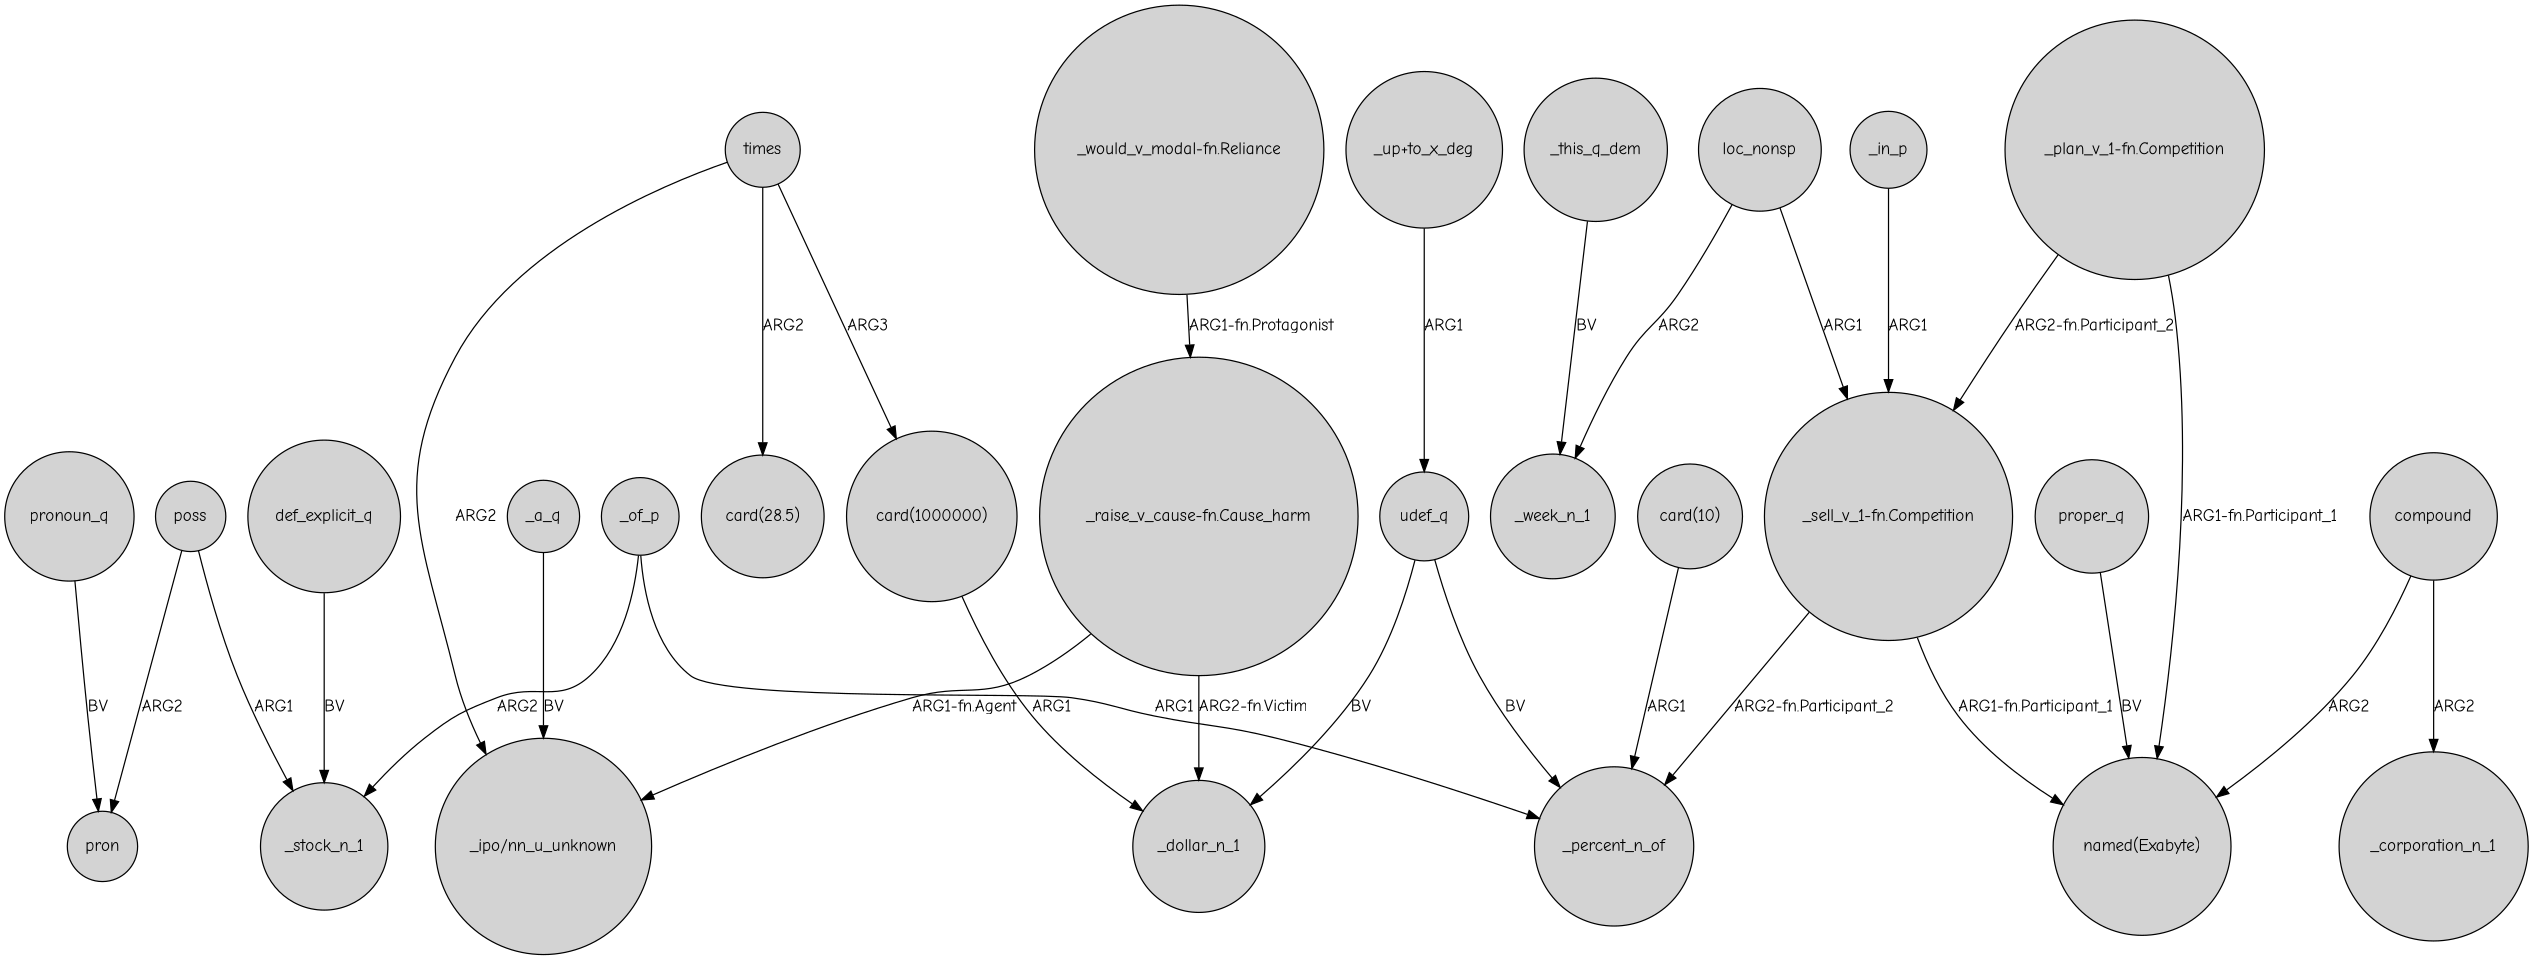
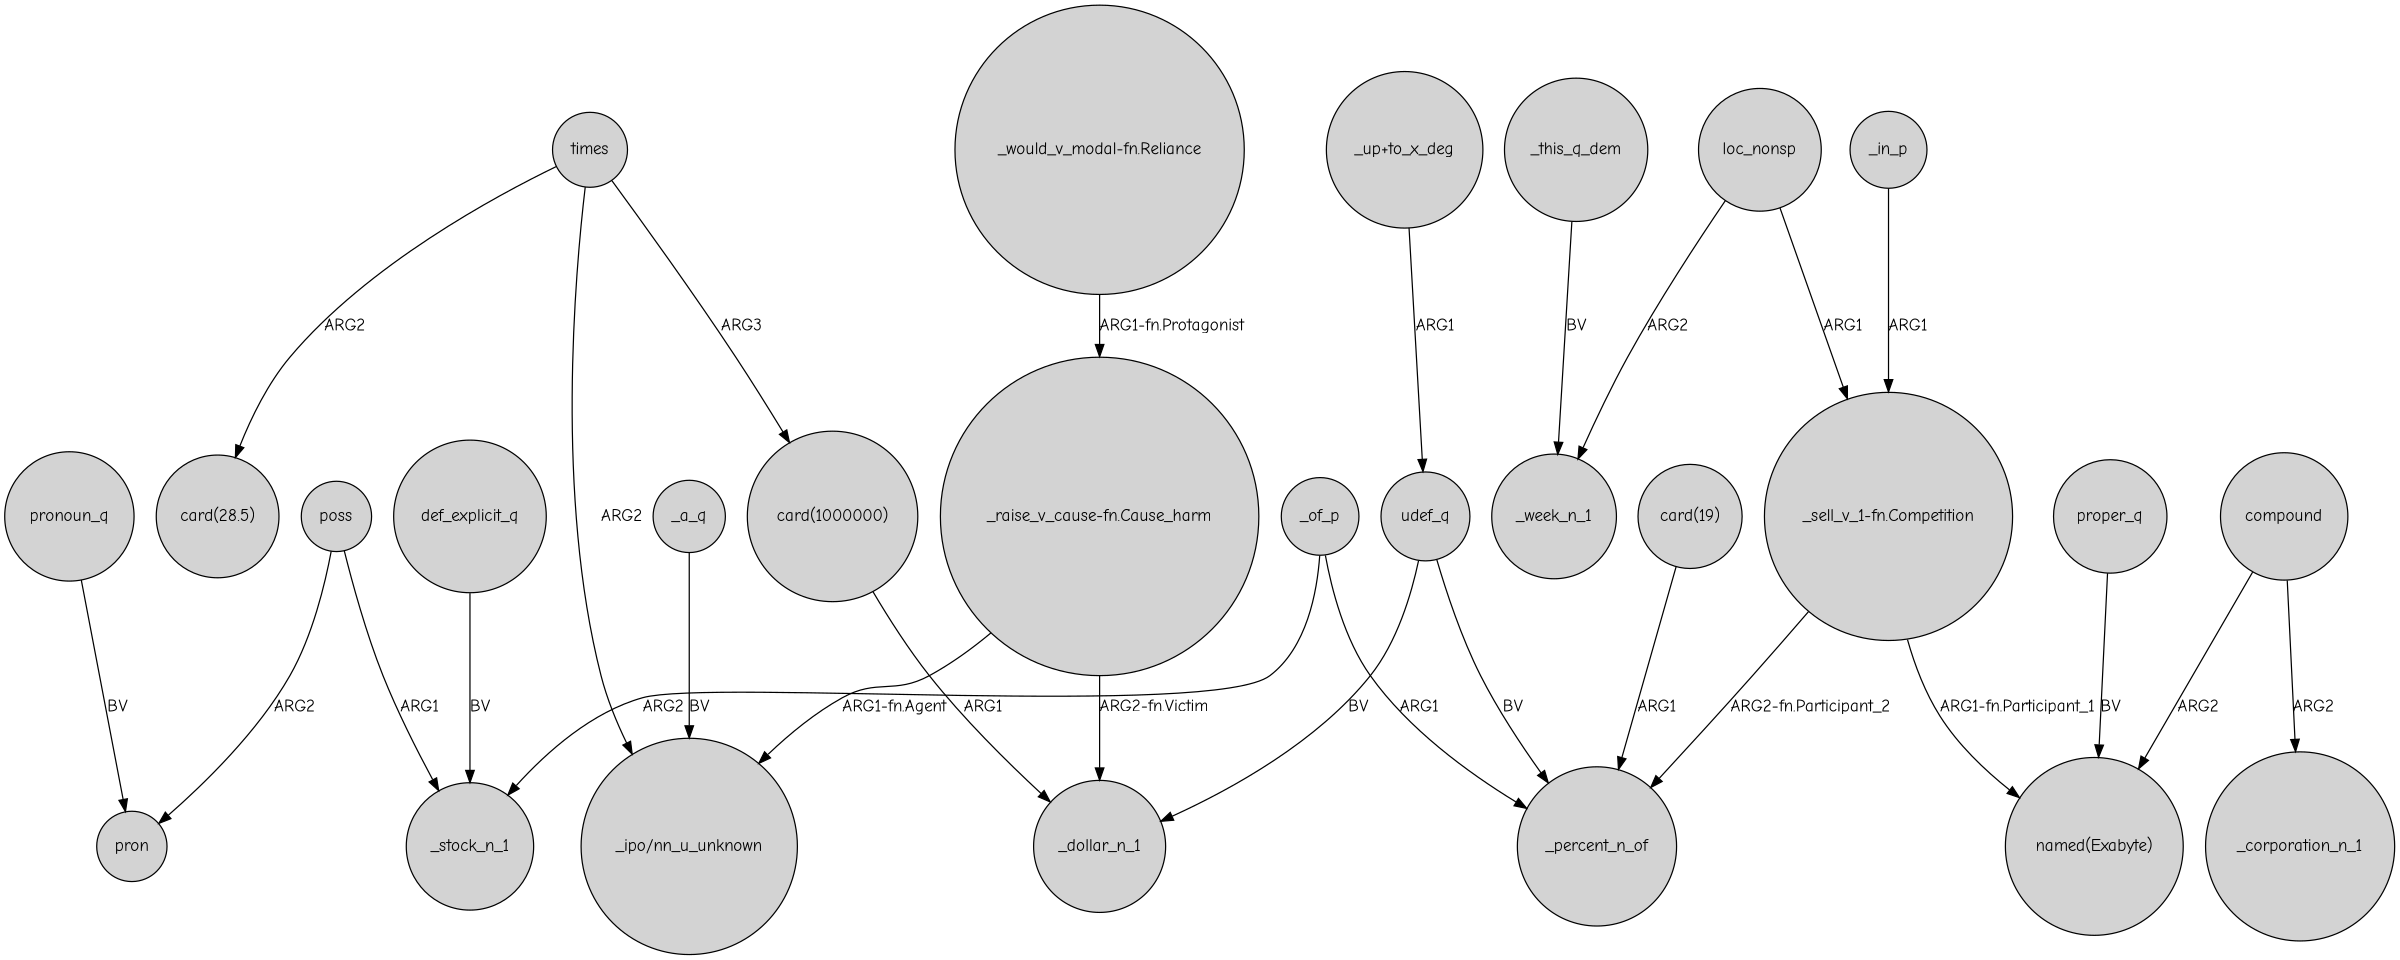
node "_plan_v_1-fn.Competition": removed
node "card(10)": label "card(10)" -> "card(19)"
